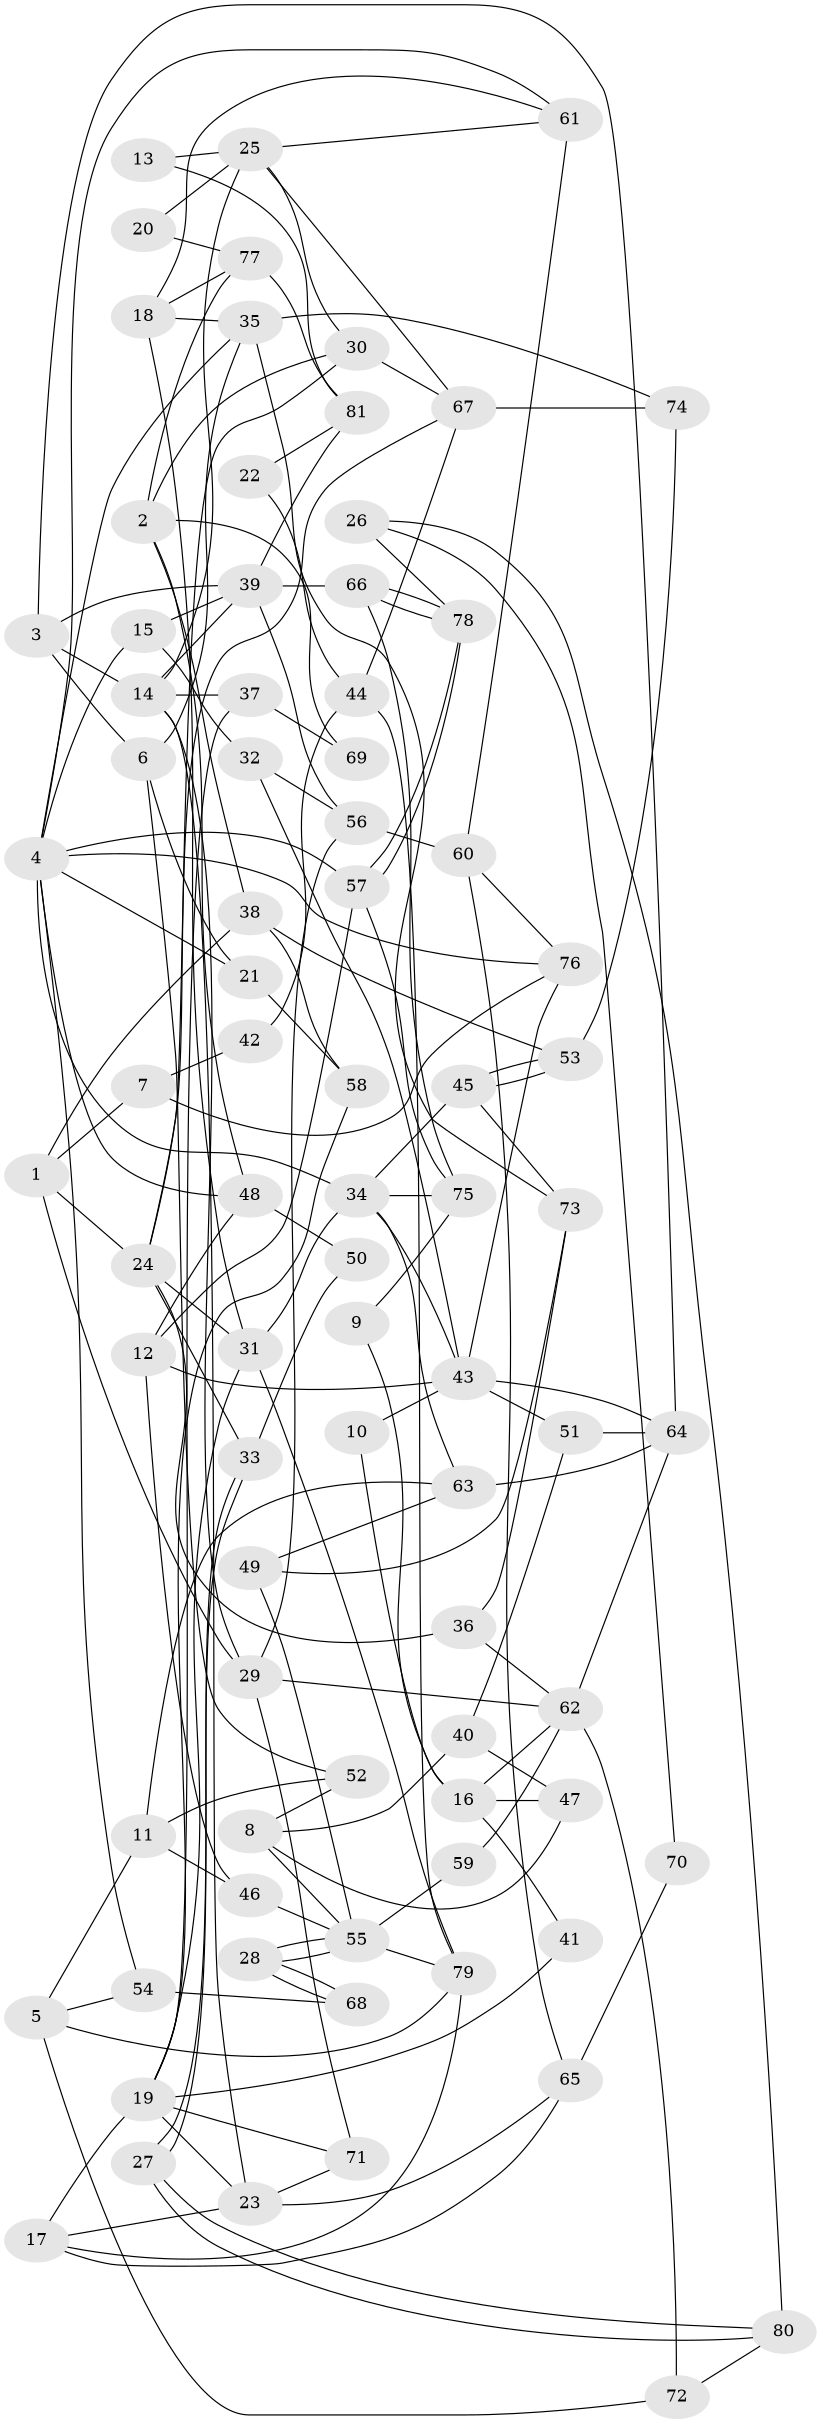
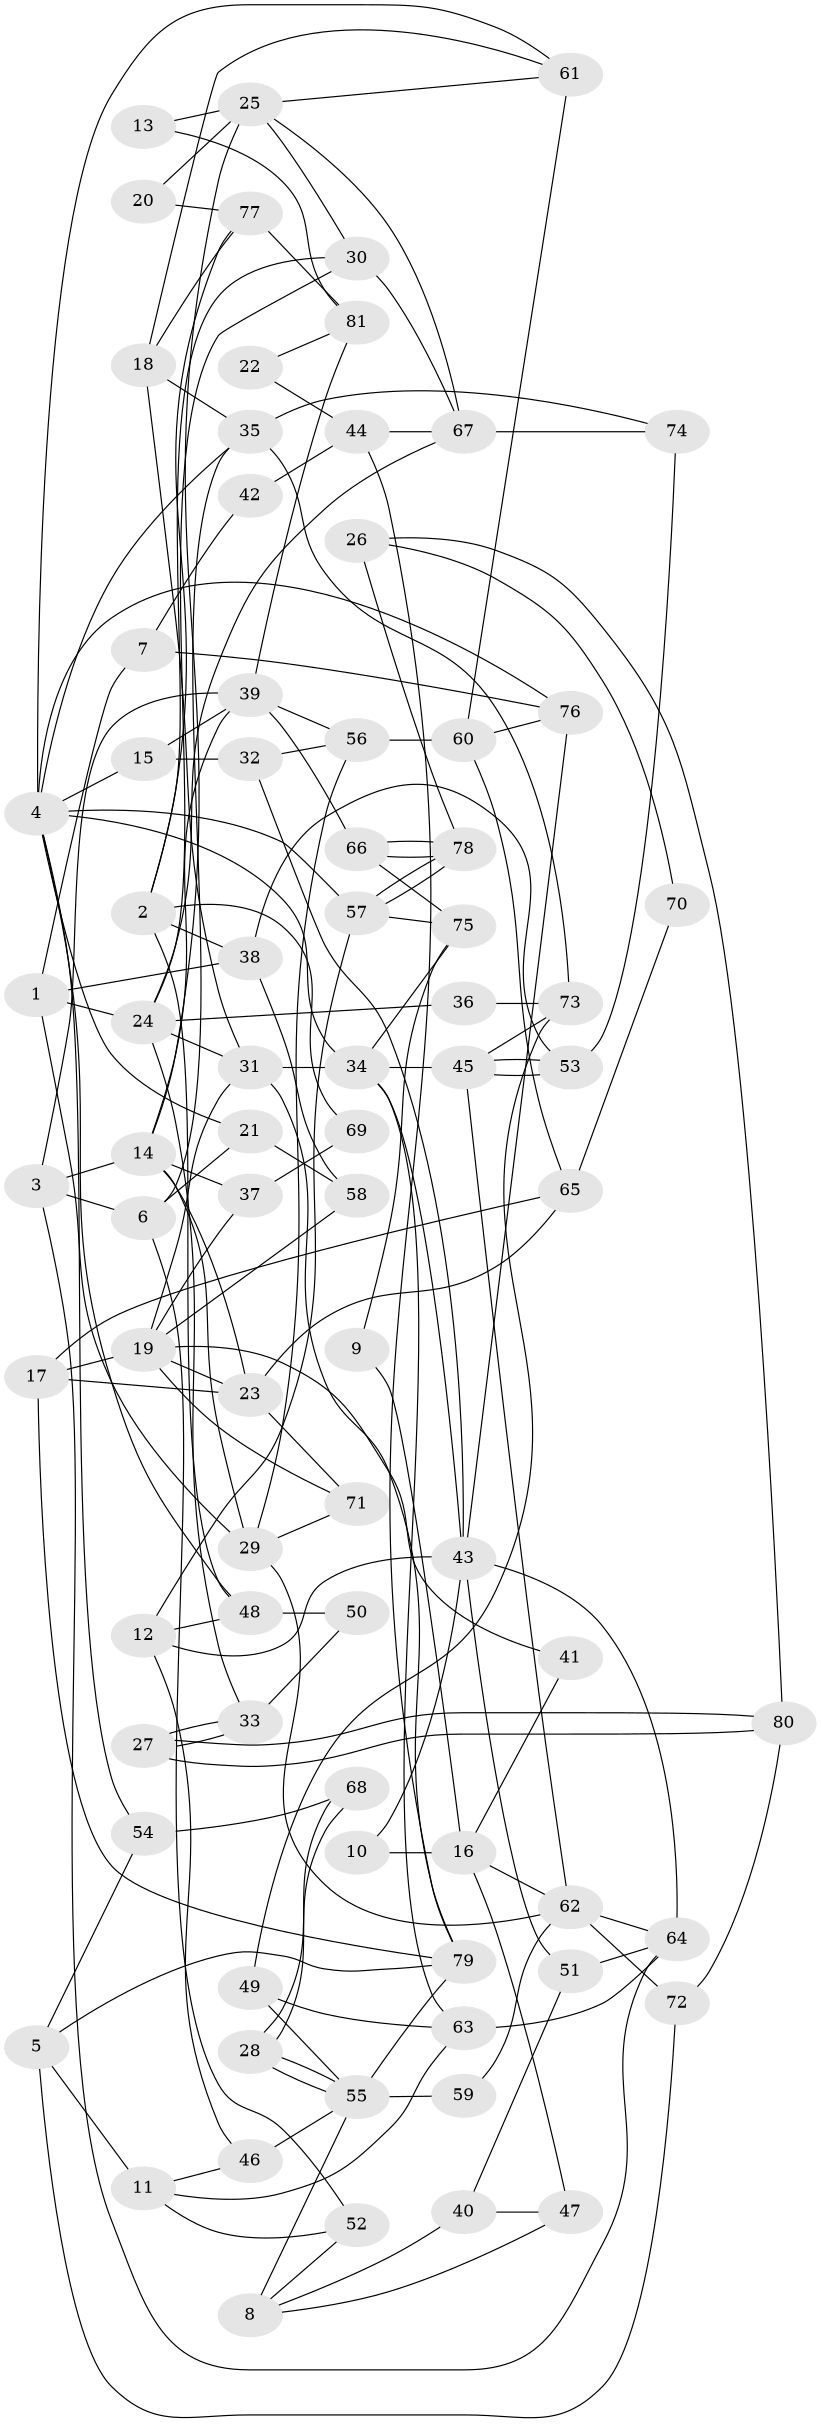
edge "36" -- "62": now "45" -- "62"
